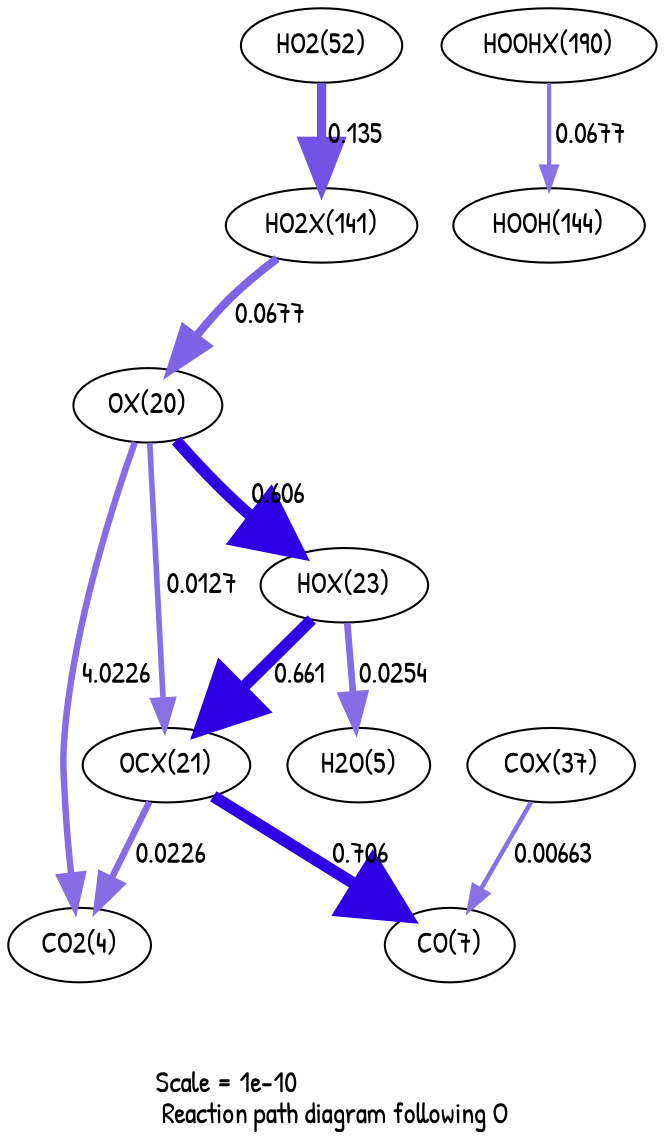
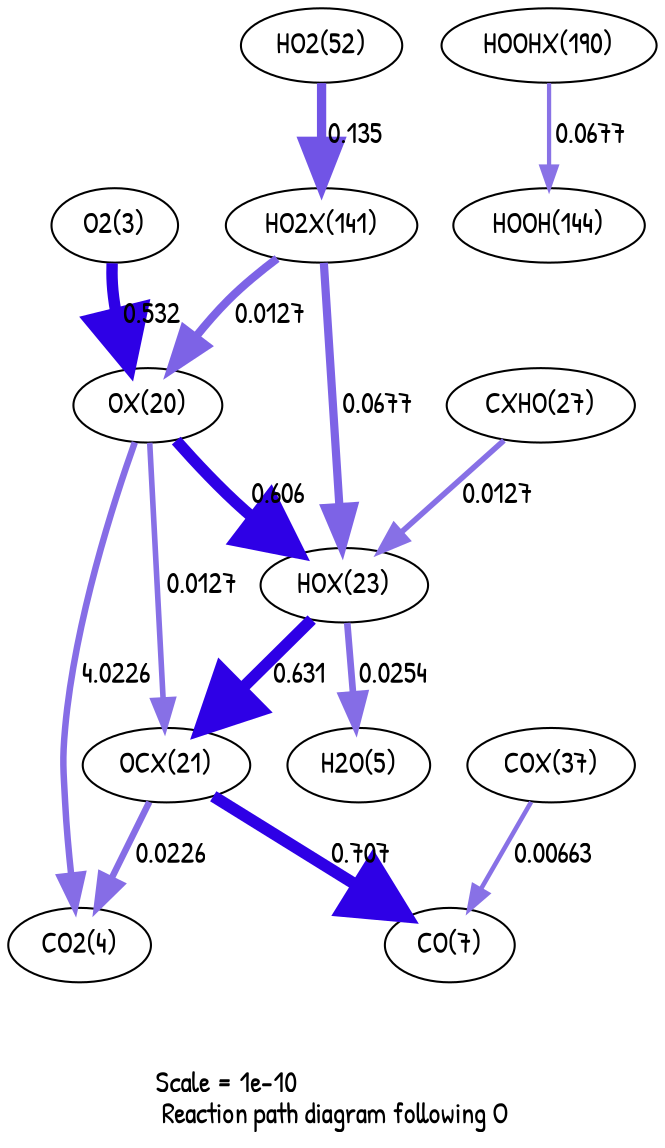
node "O2(3)": added
edge "HO2X(141)" -> "OX(20)": label " 0.0677" -> " 0.0127"
edge "HO2X(141)" -> "HOX(23)": added, label "0.0677"
node "CXHO(27)": added
edge "HOX(23)" -> "OCX(21)": label " 0.661" -> " 0.631"
edge "OCX(21)" -> "CO(7)": label " 0.706" -> " 0.707"
